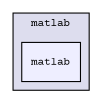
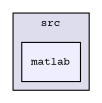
cluster "matlab": label "matlab" -> "src"
